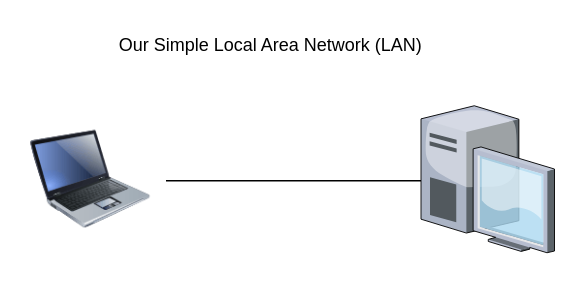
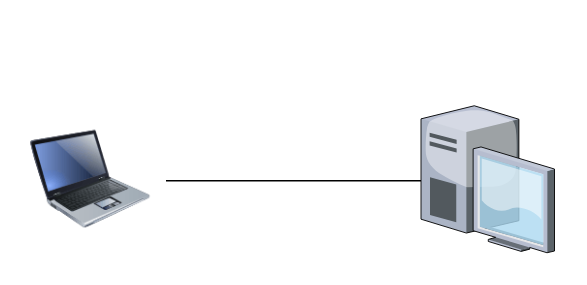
node "Our Simple Local Area Network (LAN)": removed
